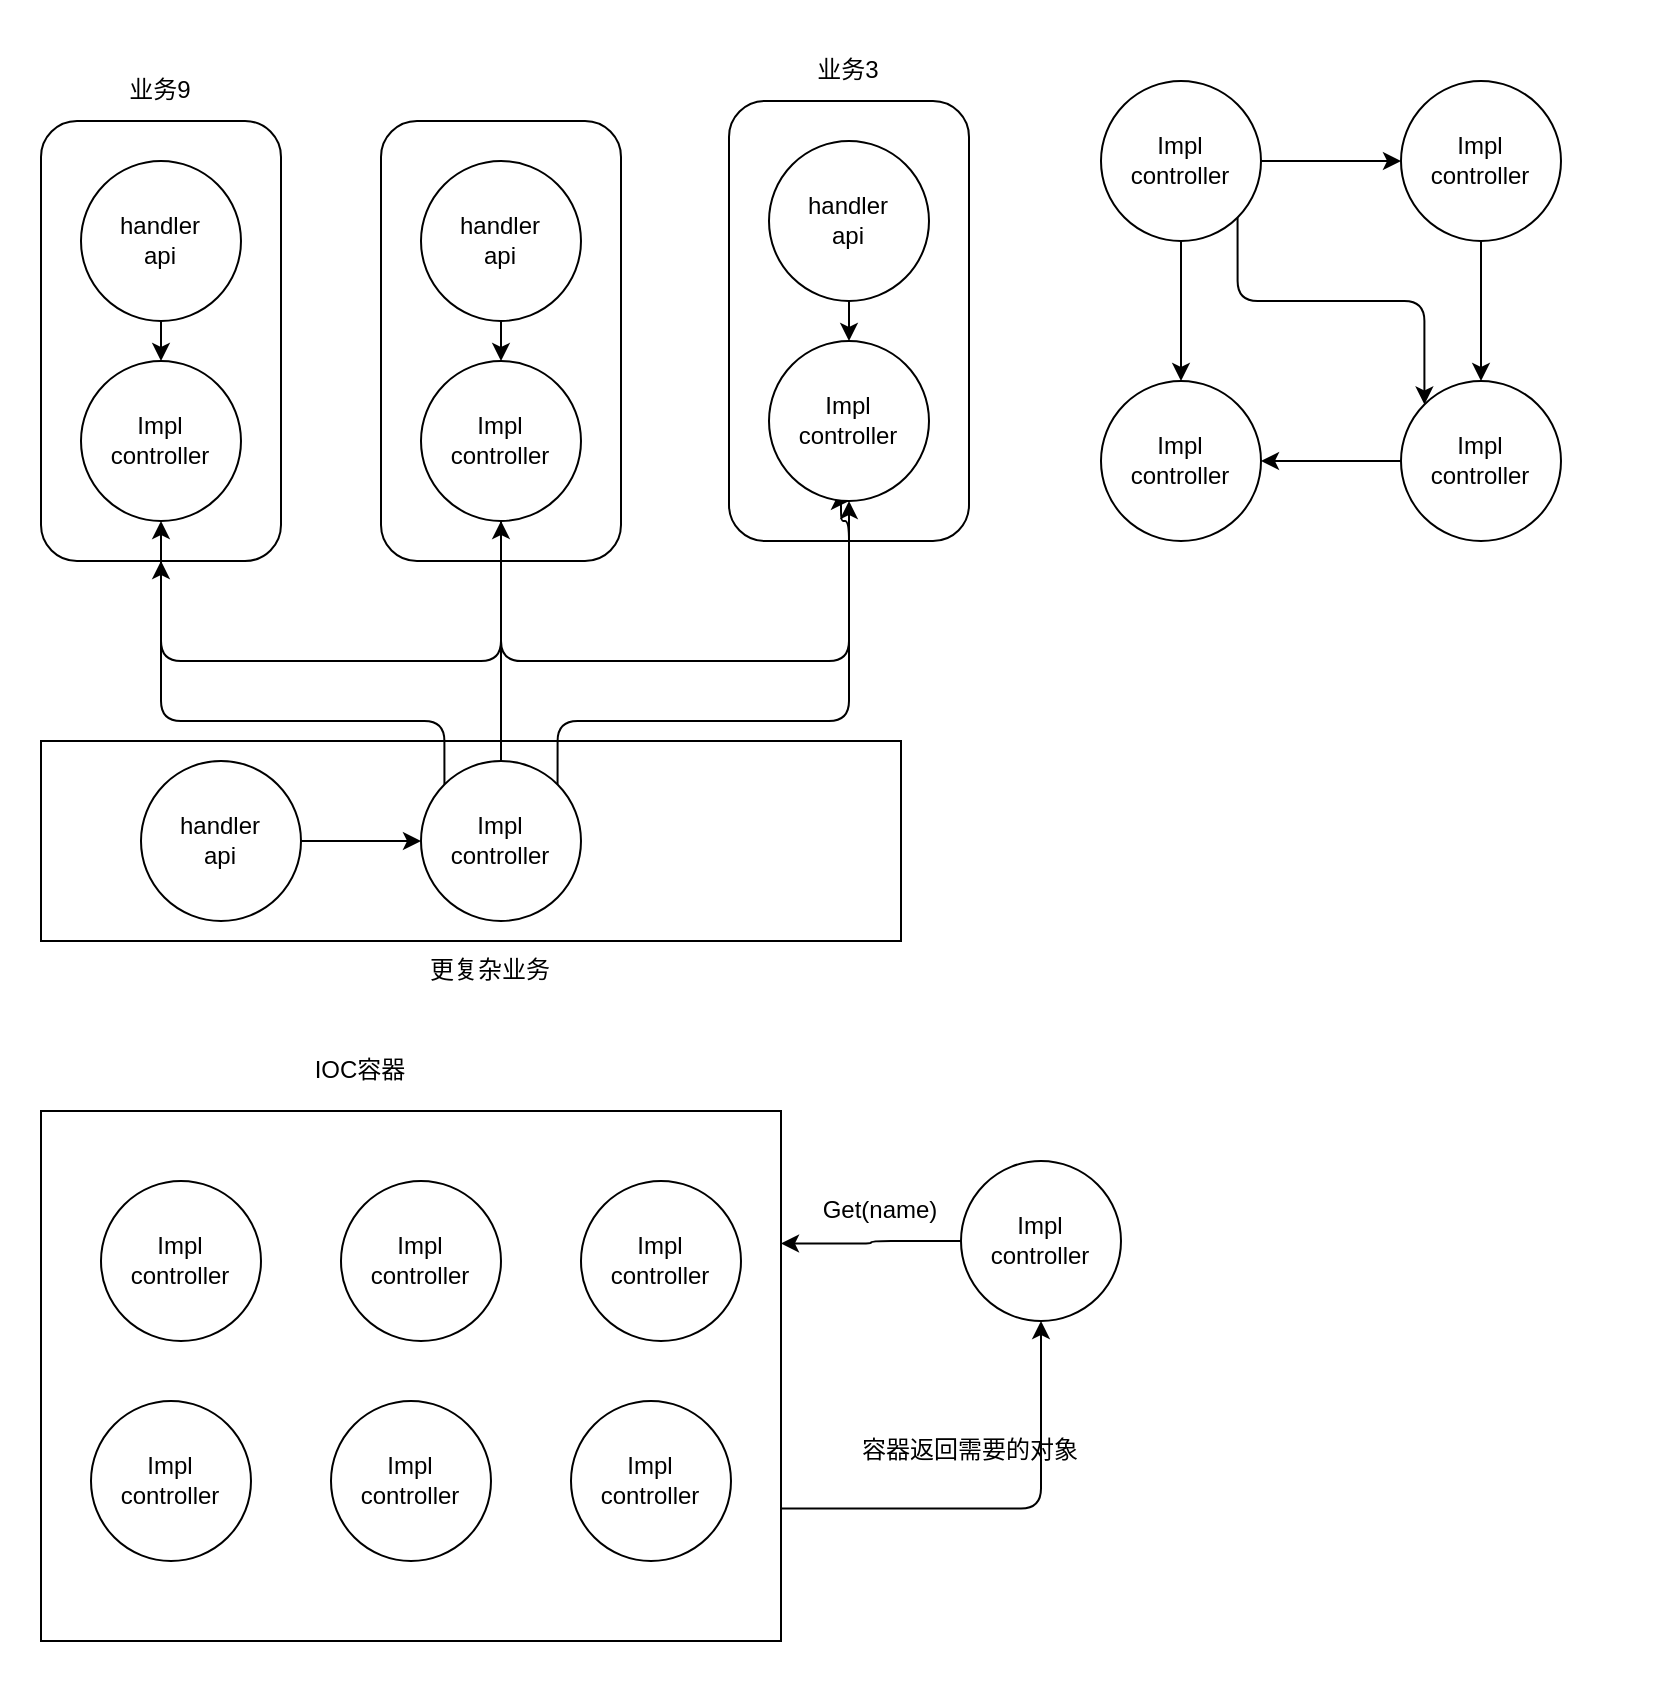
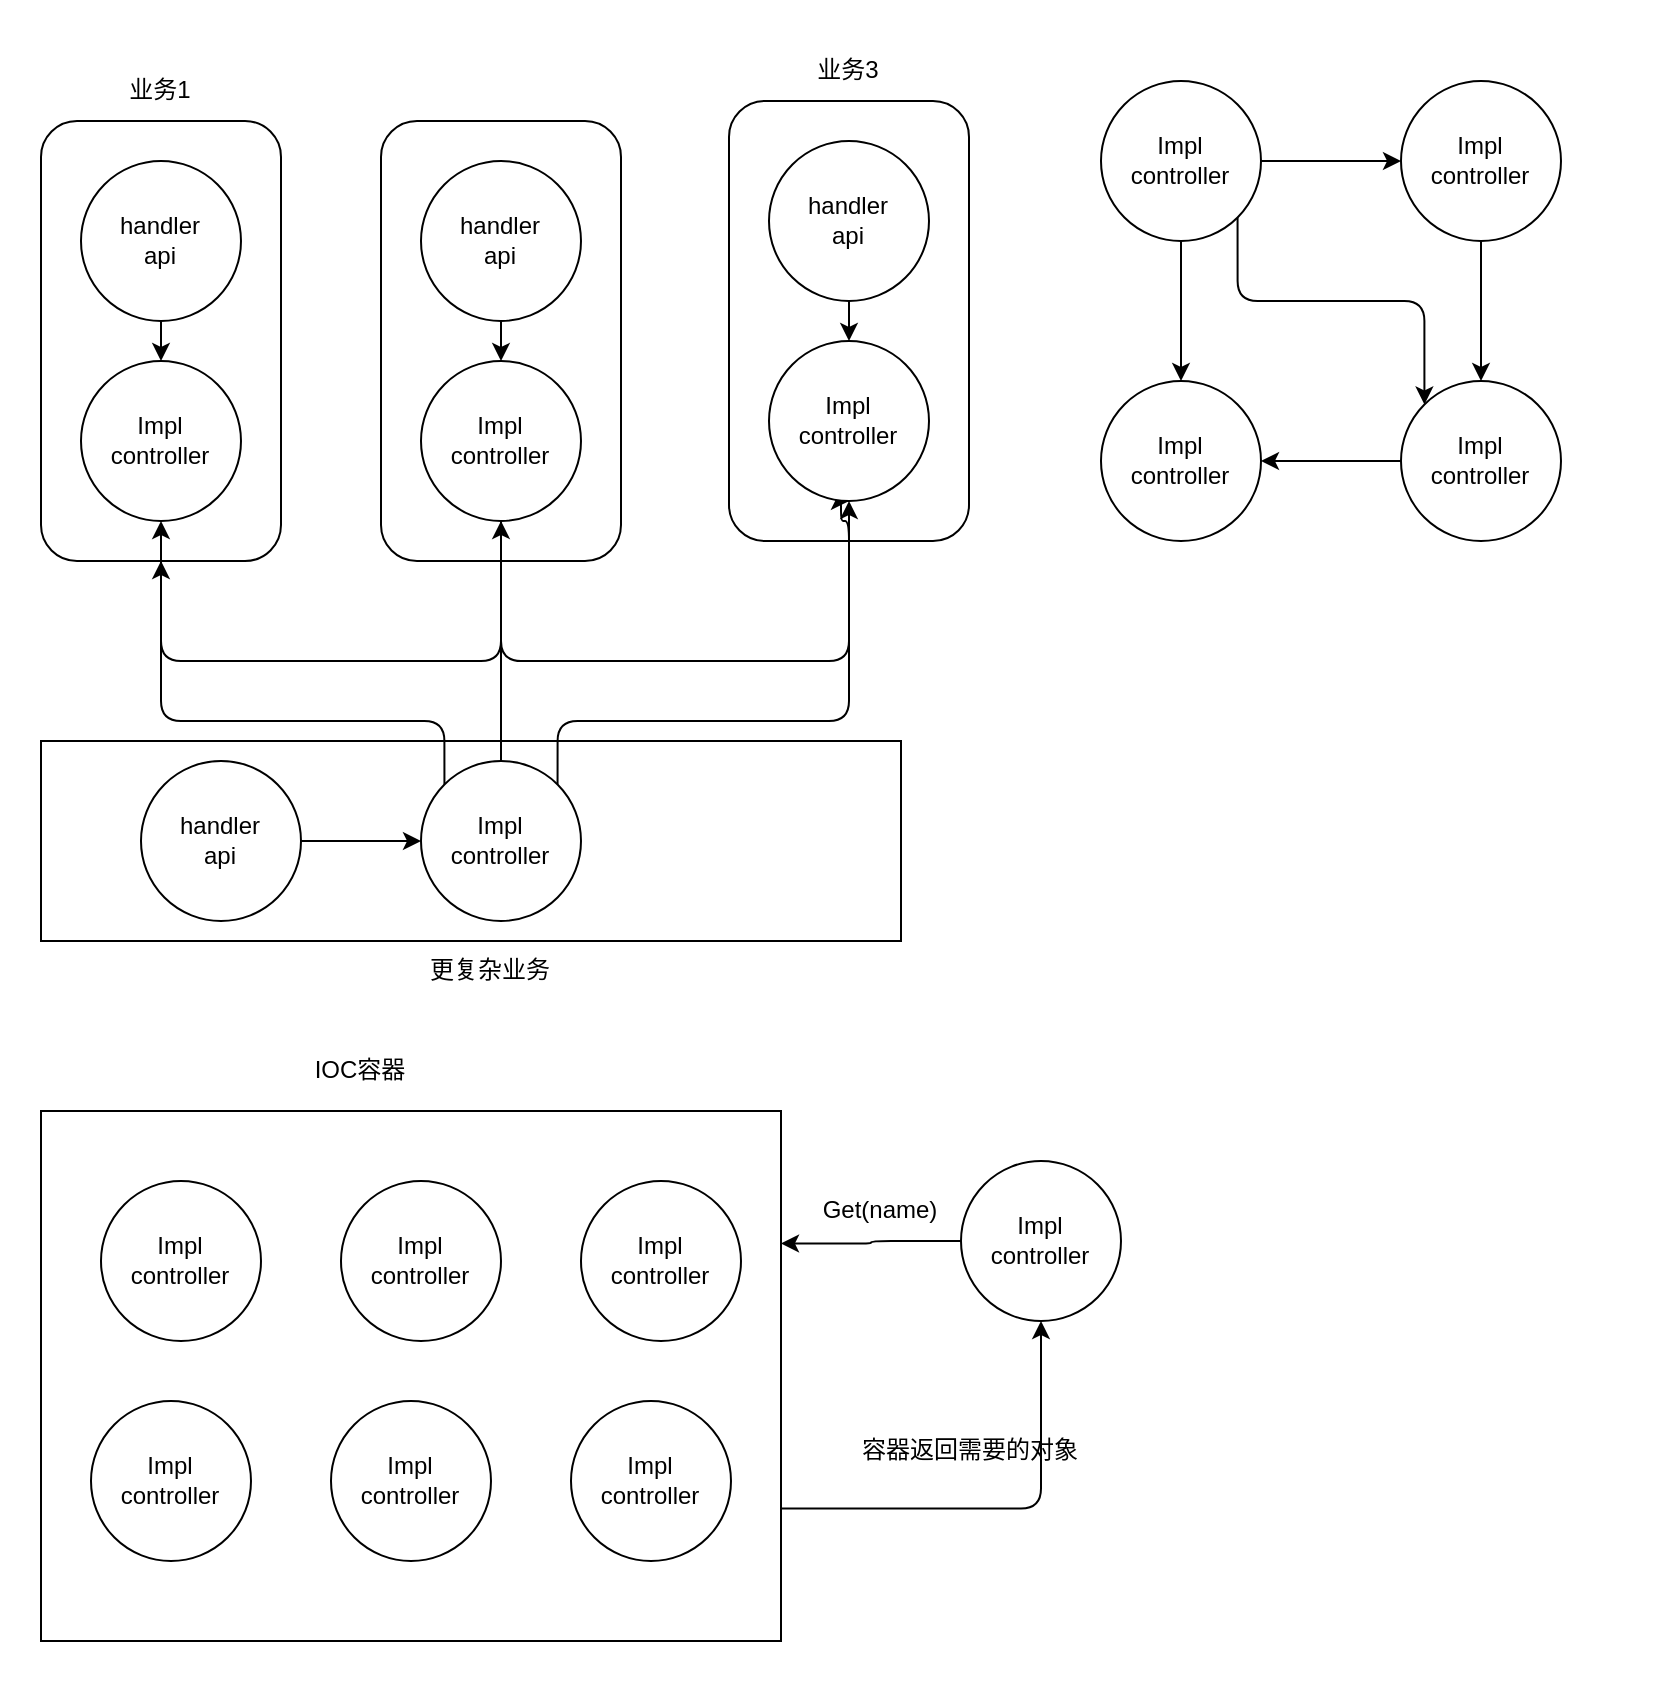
node "业务9": label "业务9" -> "业务1"
